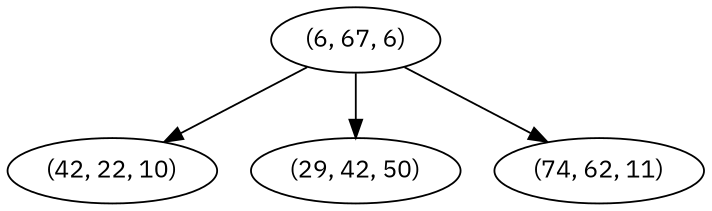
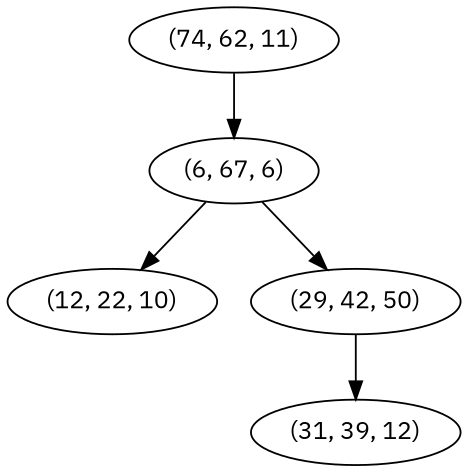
edge "(6, 67, 6)" -> "(74, 62, 11)": reversed
node "(42, 22, 10)": label "(42, 22, 10)" -> "(12, 22, 10)"
node "(31, 39, 12)": added
